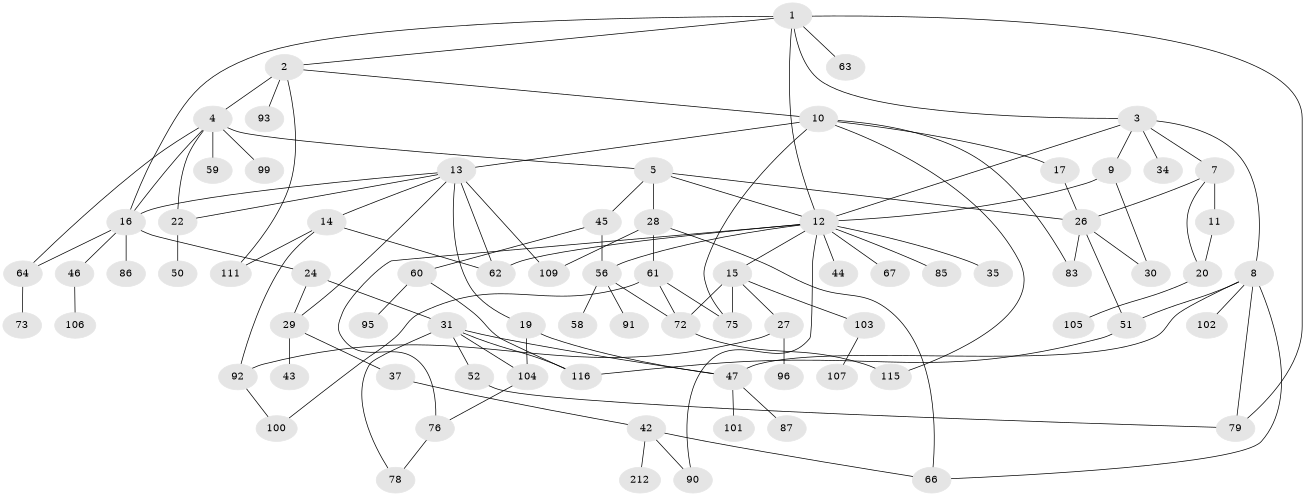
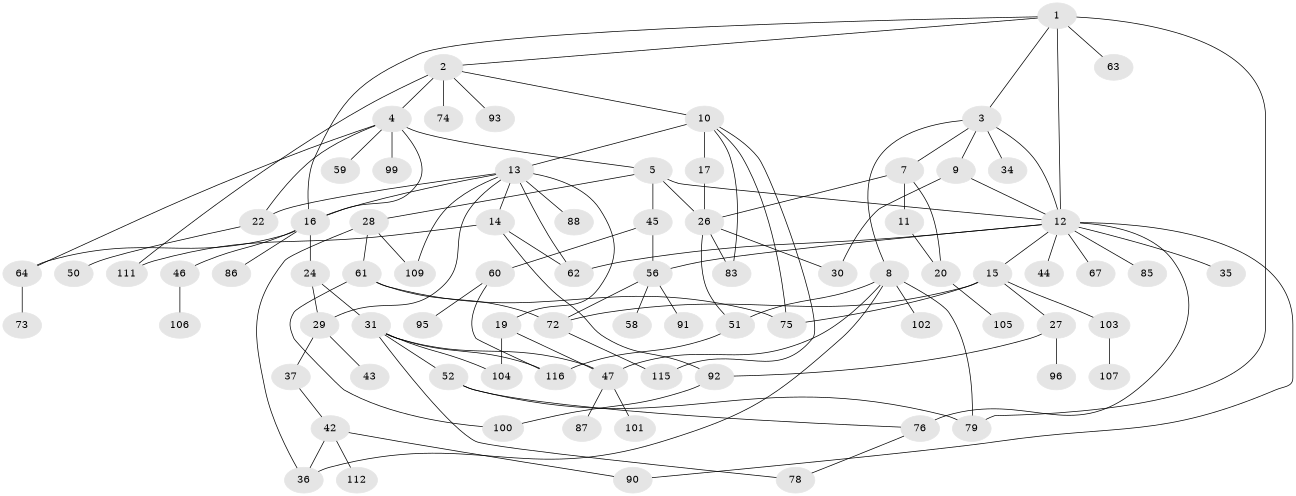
node "74": added
node "88": added
edge "104" -- "76": now "52" -- "76"
node "212": label "212" -> "112"
node "66": label "66" -> "36"
